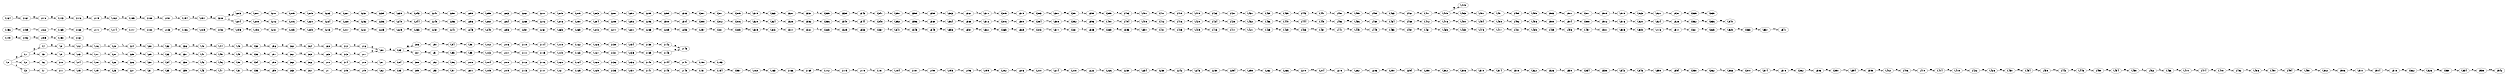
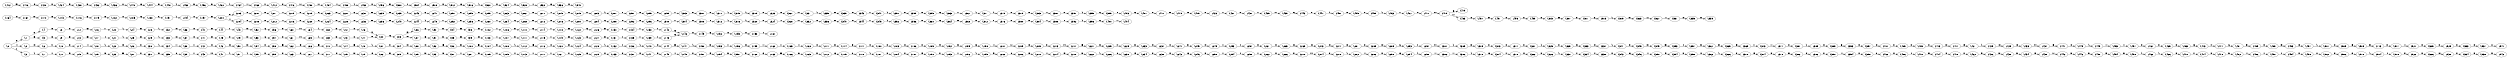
node "S408": removed
edge "S146" -> "S149": added, label "T"
edge "S153" -> "S156": added, label "V"
